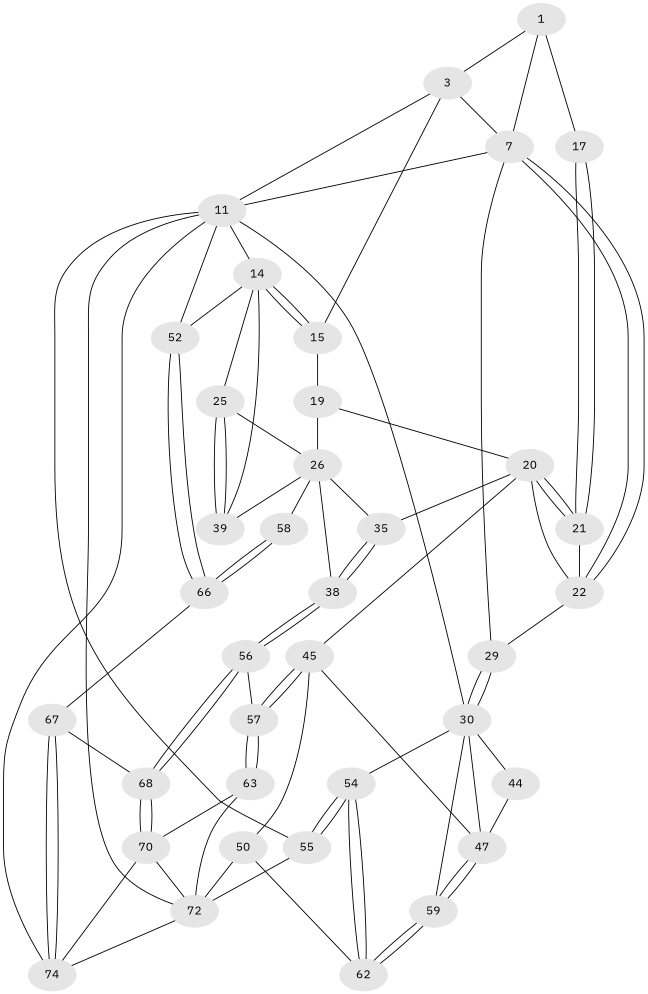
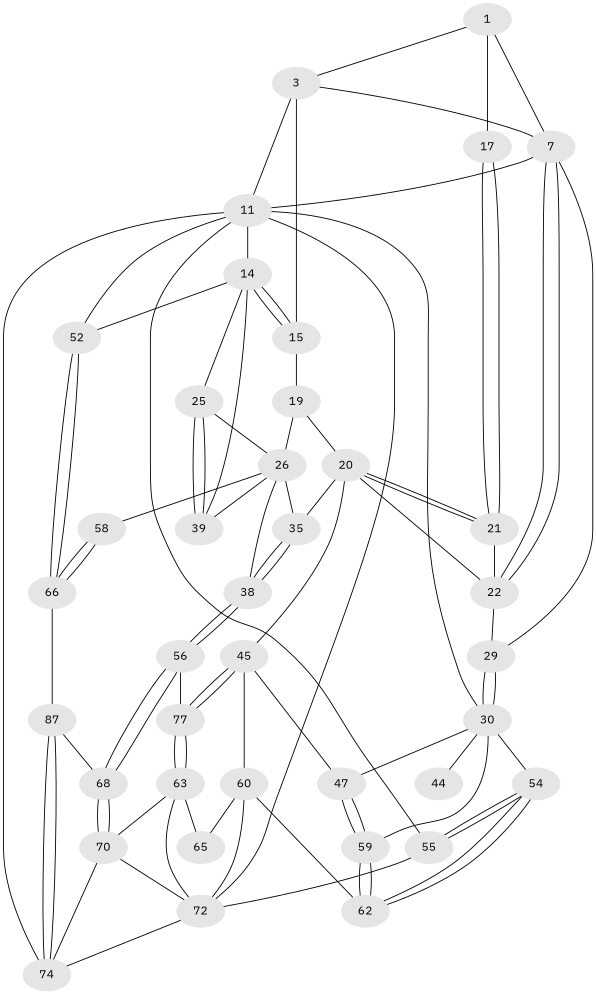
node "67": label "67" -> "87"
node "57": label "57" -> "77"
edge "44" -- "47": removed
node "65": added
node "50": label "50" -> "60"
